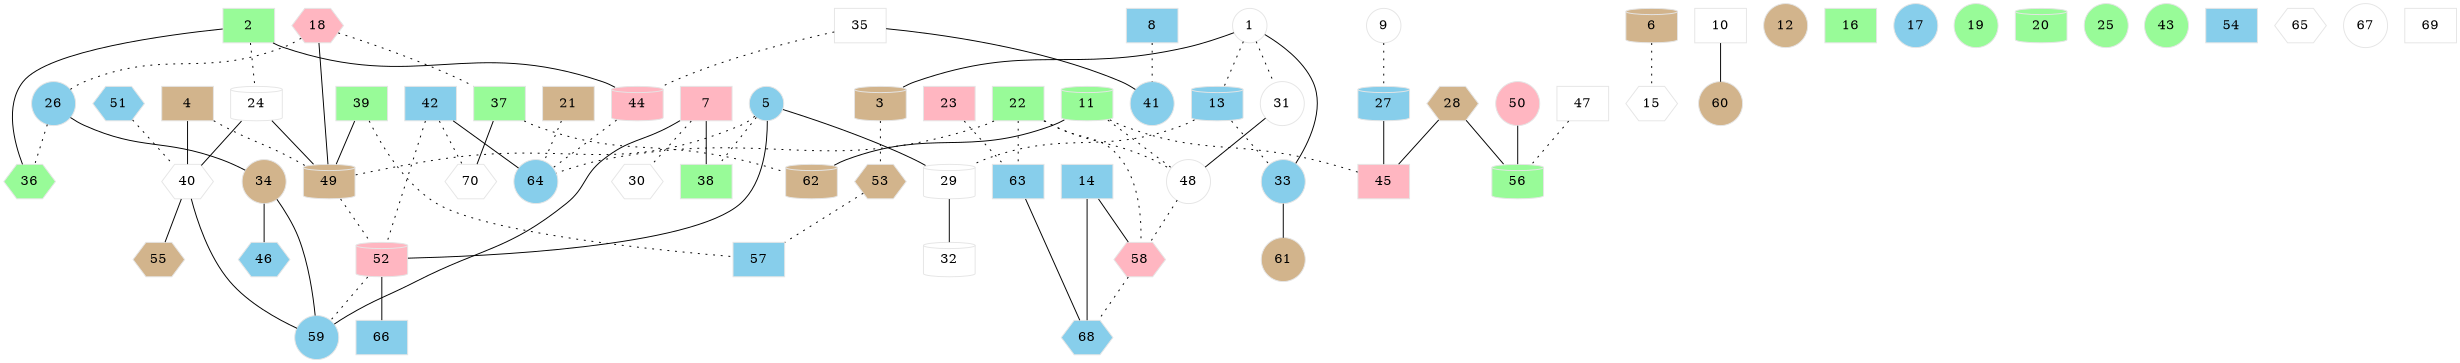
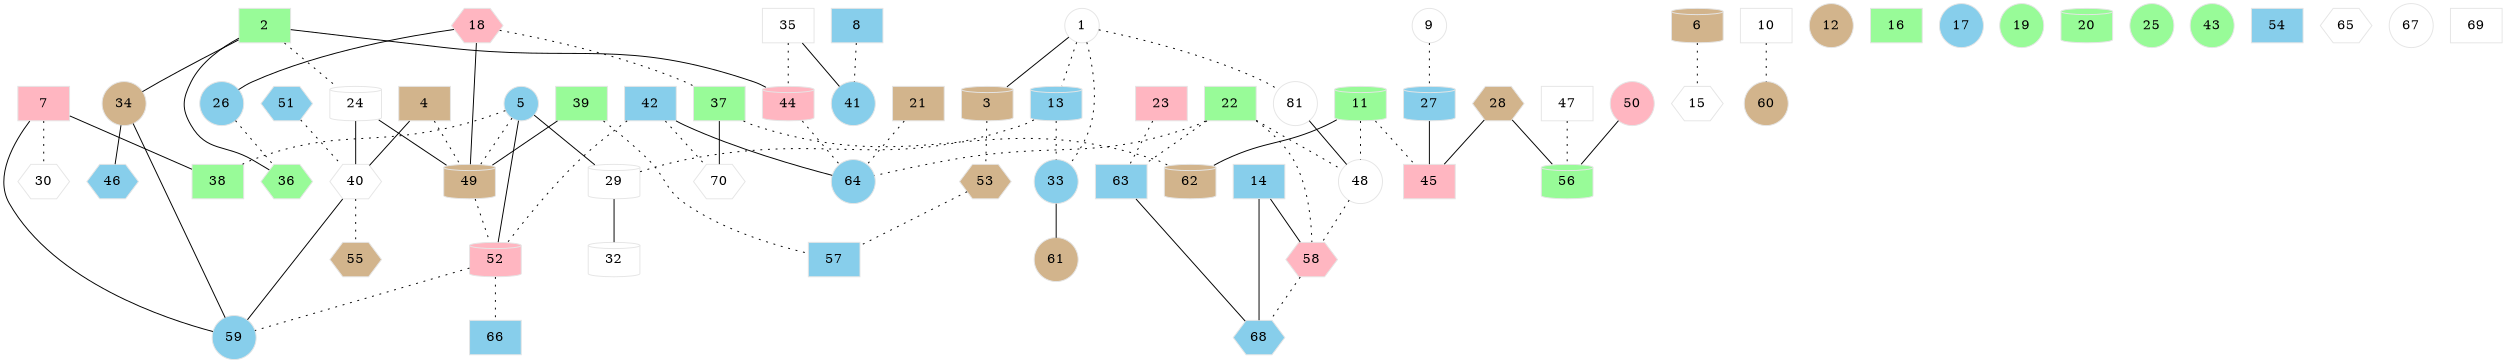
edge "10" -- "60": style solid -> dotted
edge "18" -- "26": style dotted -> solid
edge "1" -- "33": style solid -> dotted
node "31": label "31" -> "81"
edge "26" -- "34": now "2" -- "34"
edge "40" -- "55": style solid -> dotted
edge "52" -- "66": style solid -> dotted
